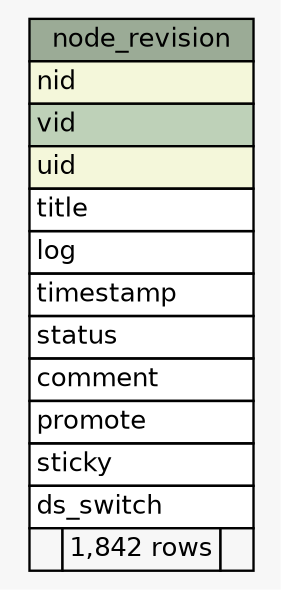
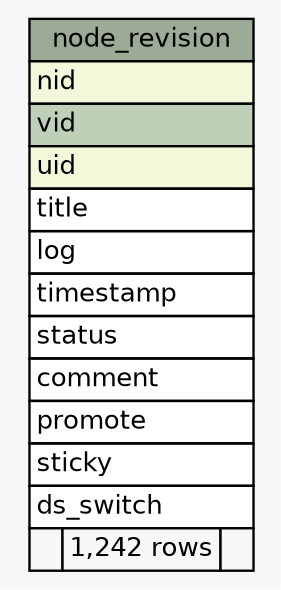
node "node_revision": text "1,842 rows" -> "1,242 rows"
